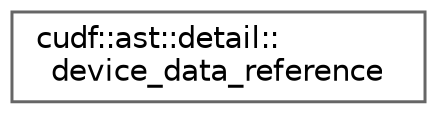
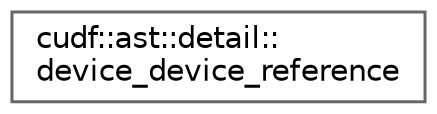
node "cudf::ast::detail:: device_data_reference": label "cudf::ast::detail:: device_data_reference" -> "cudf::ast::detail:: device_device_reference"
